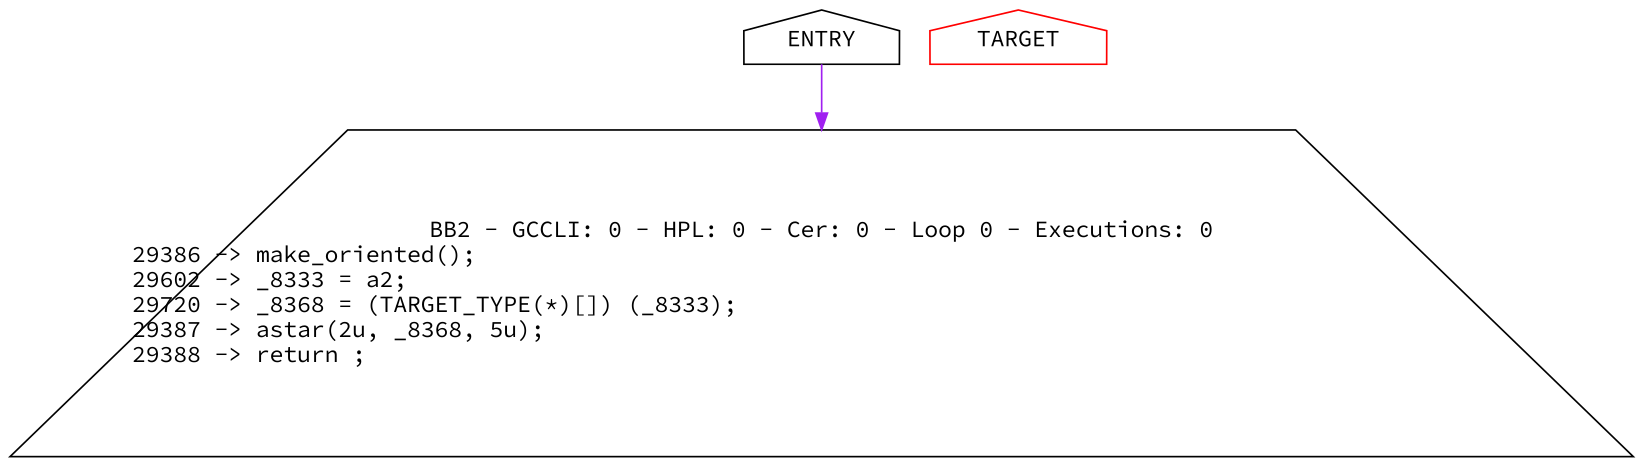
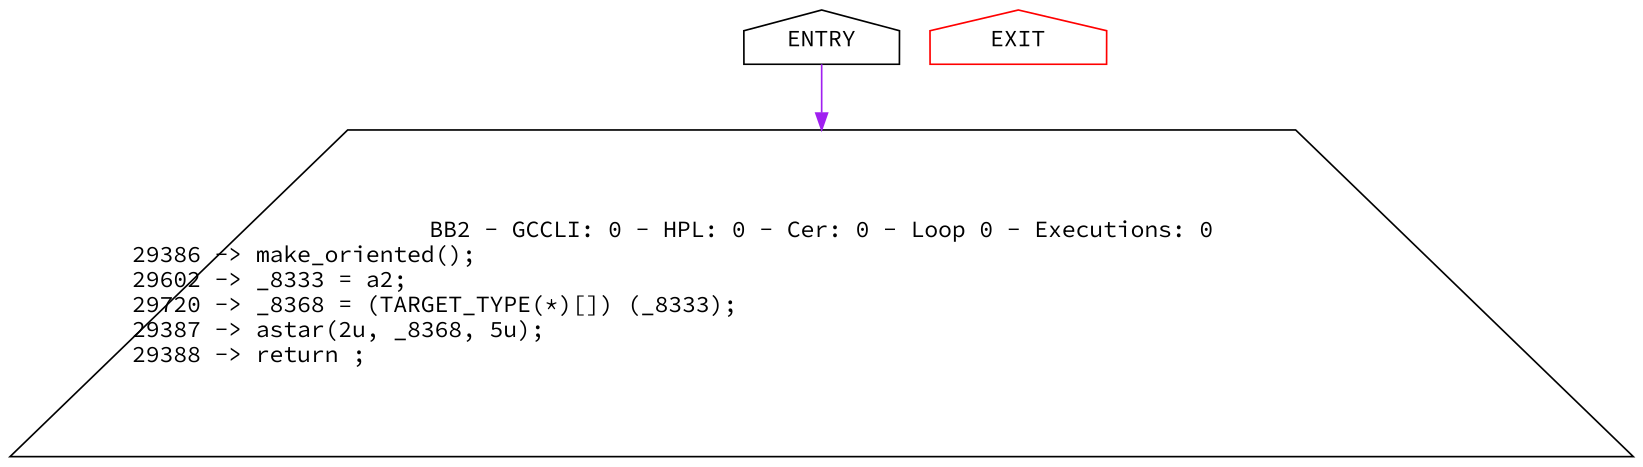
node "TARGET": label "TARGET" -> "EXIT"
